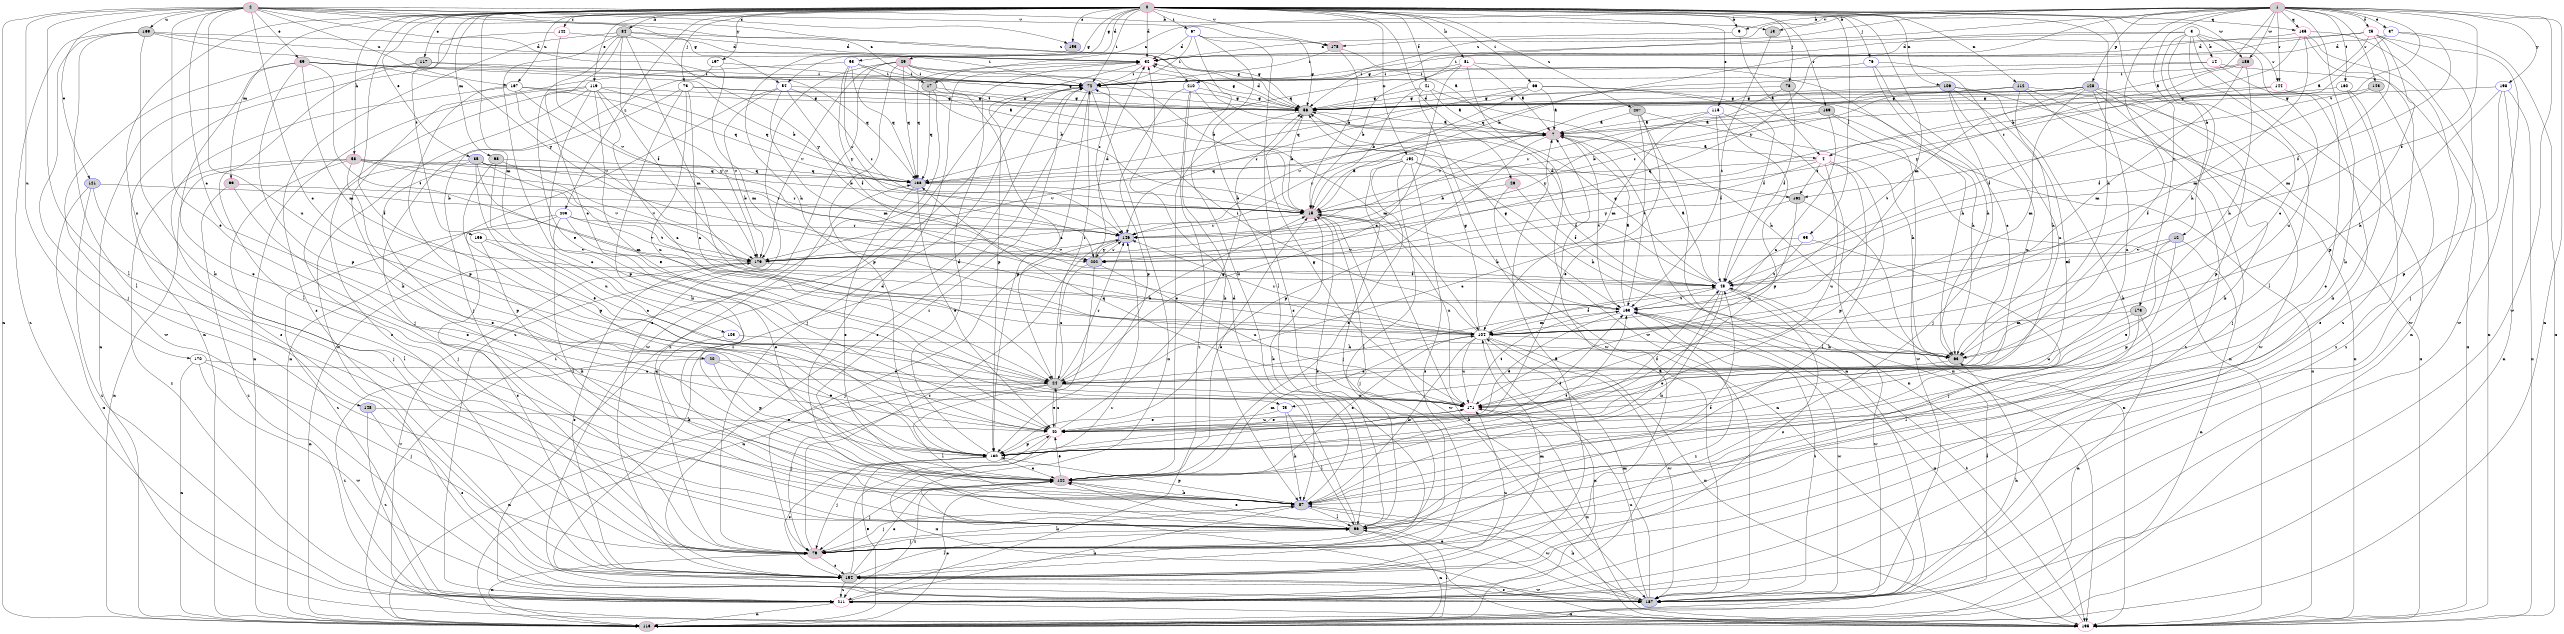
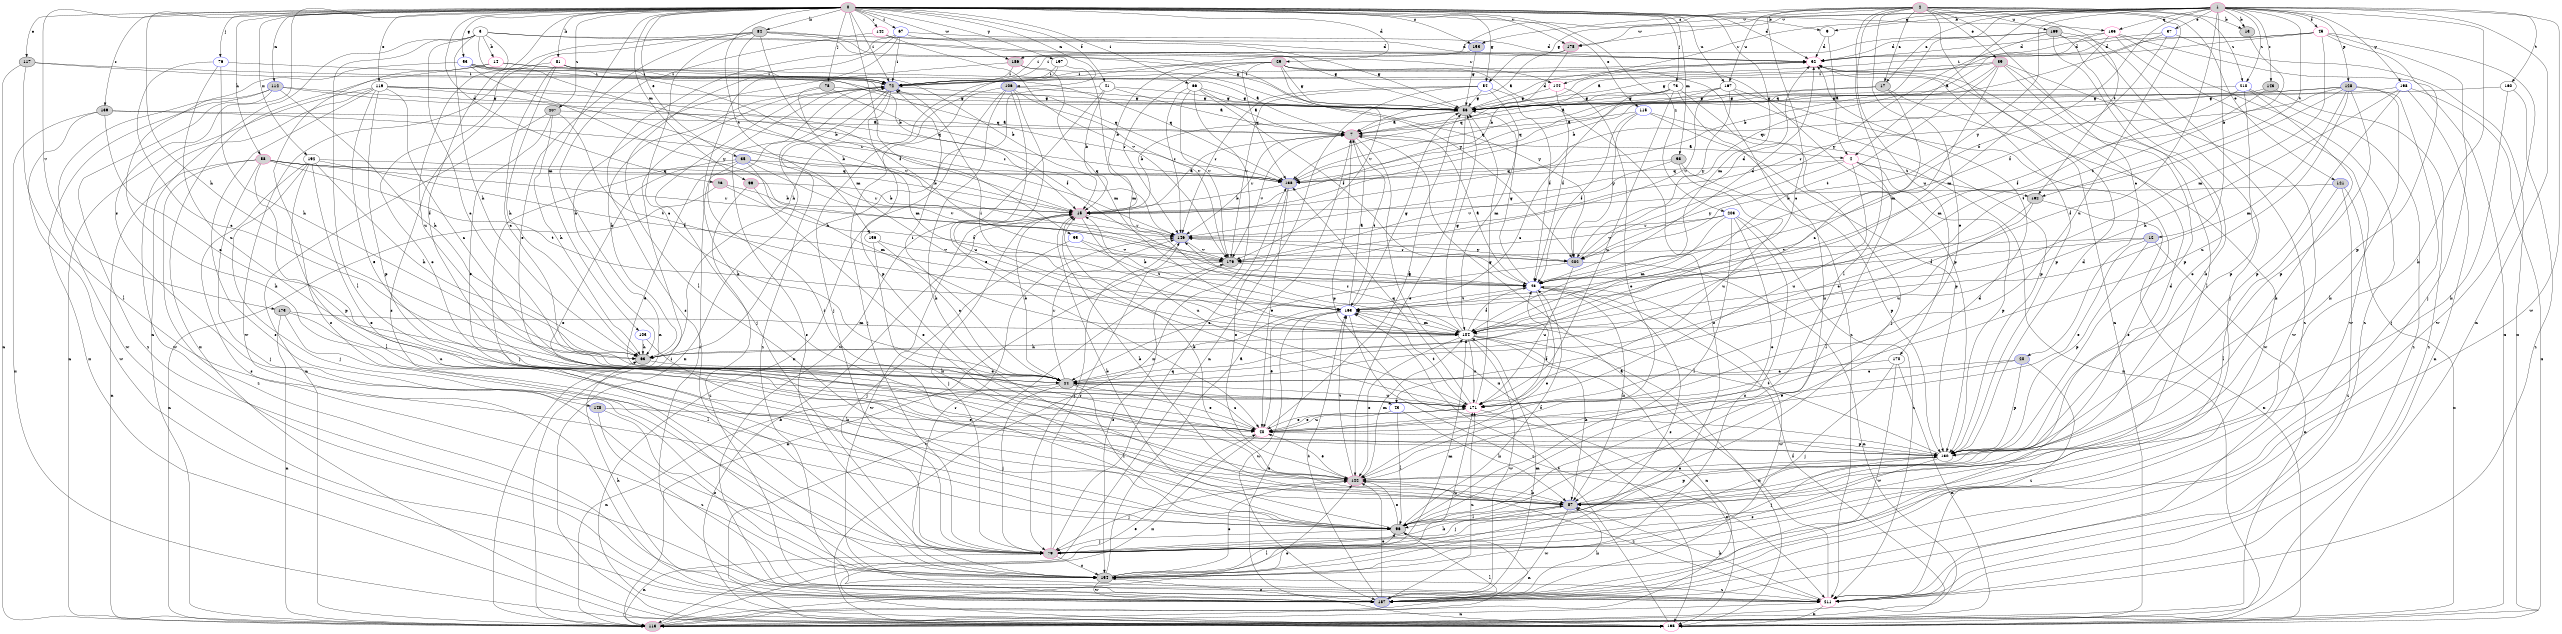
edge "203" -> "104": added, label "m"
